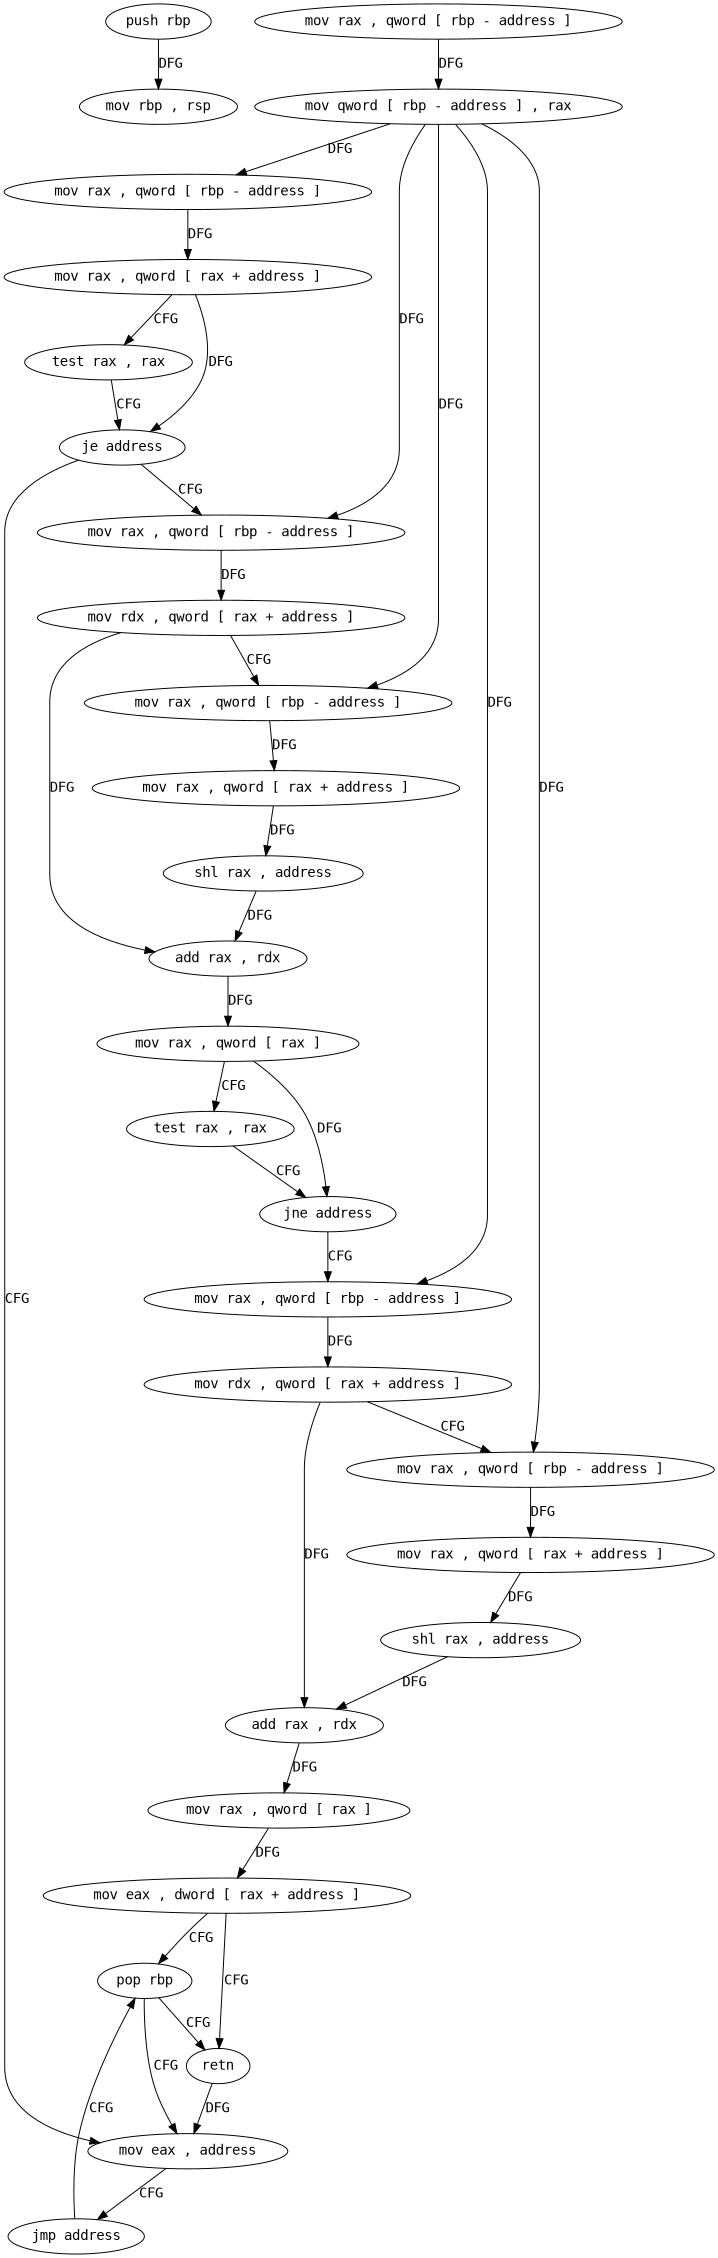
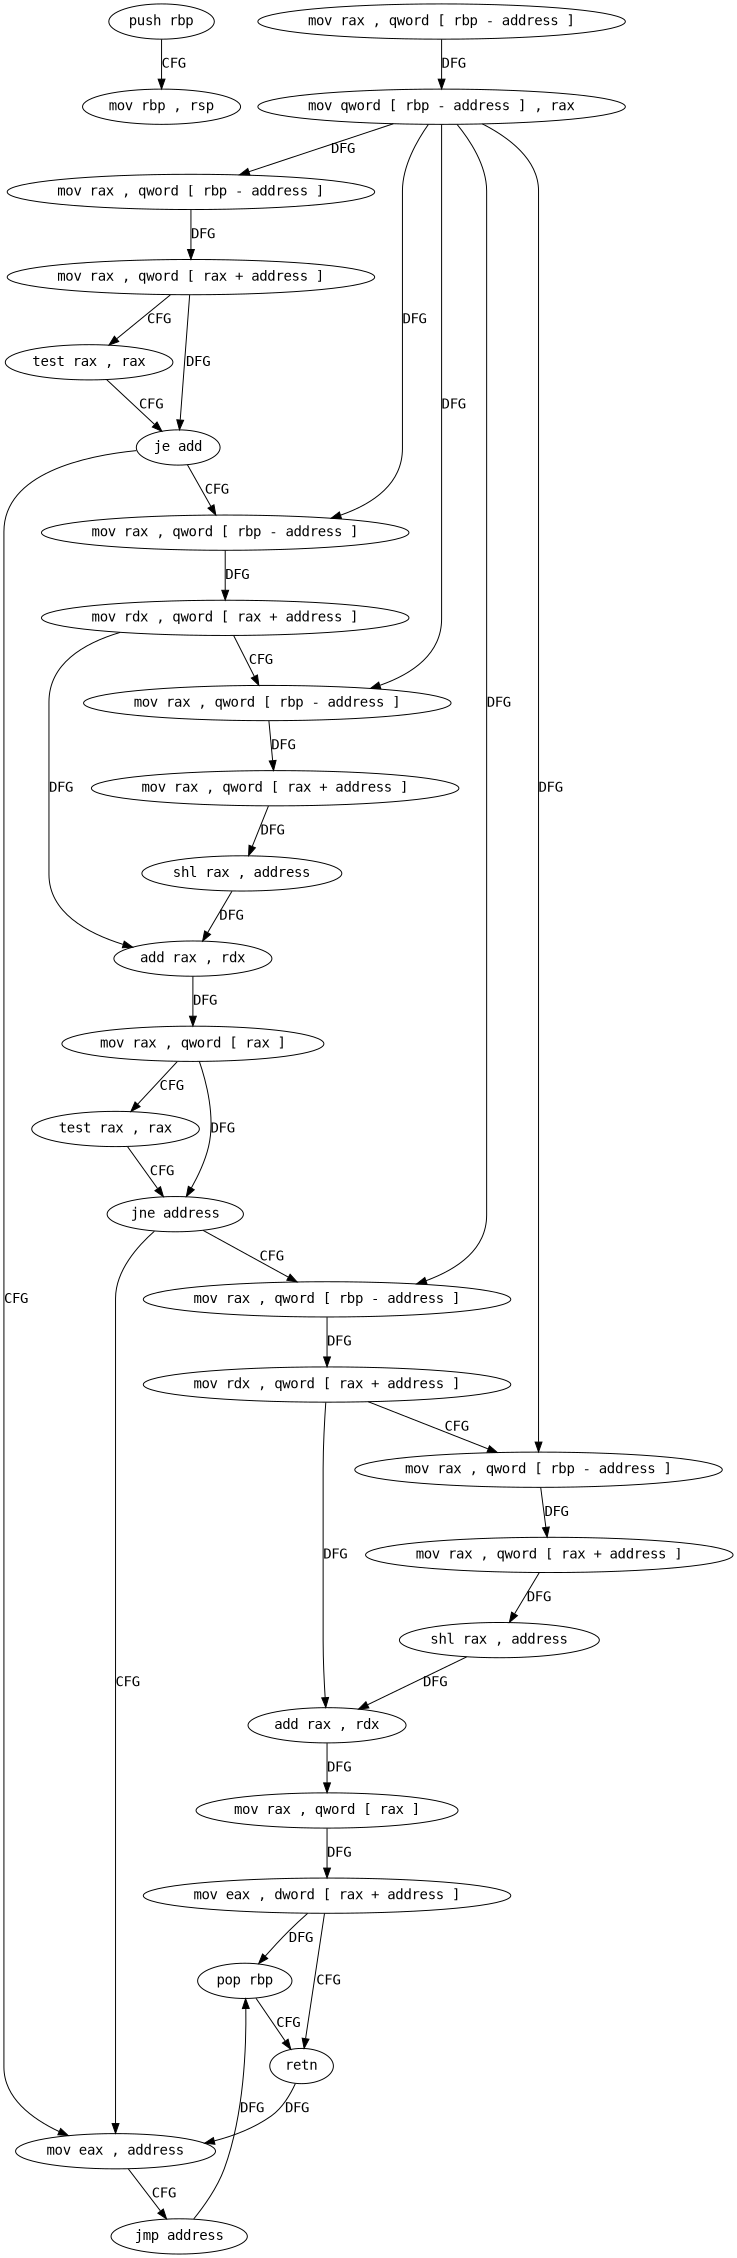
edge "push rbp" -> "mov rbp , rsp": label "DFG" -> "CFG"
node "je address": label "je address" -> "je add"
edge "mov eax , dword [ rax + address ]" -> "pop rbp": label "CFG" -> "DFG"
edge "pop rbp" -> "mov eax , address": now "jne address" -> "mov eax , address"
edge "jmp address" -> "pop rbp": label "CFG" -> "DFG"
